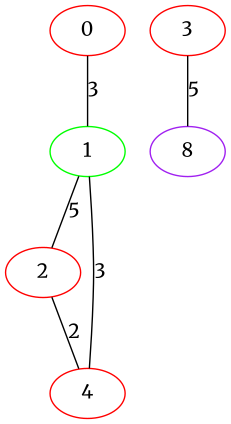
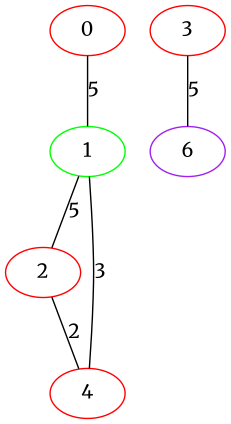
edge "0" -- "1": label "3" -> "5"
node "8": label "8" -> "6"
